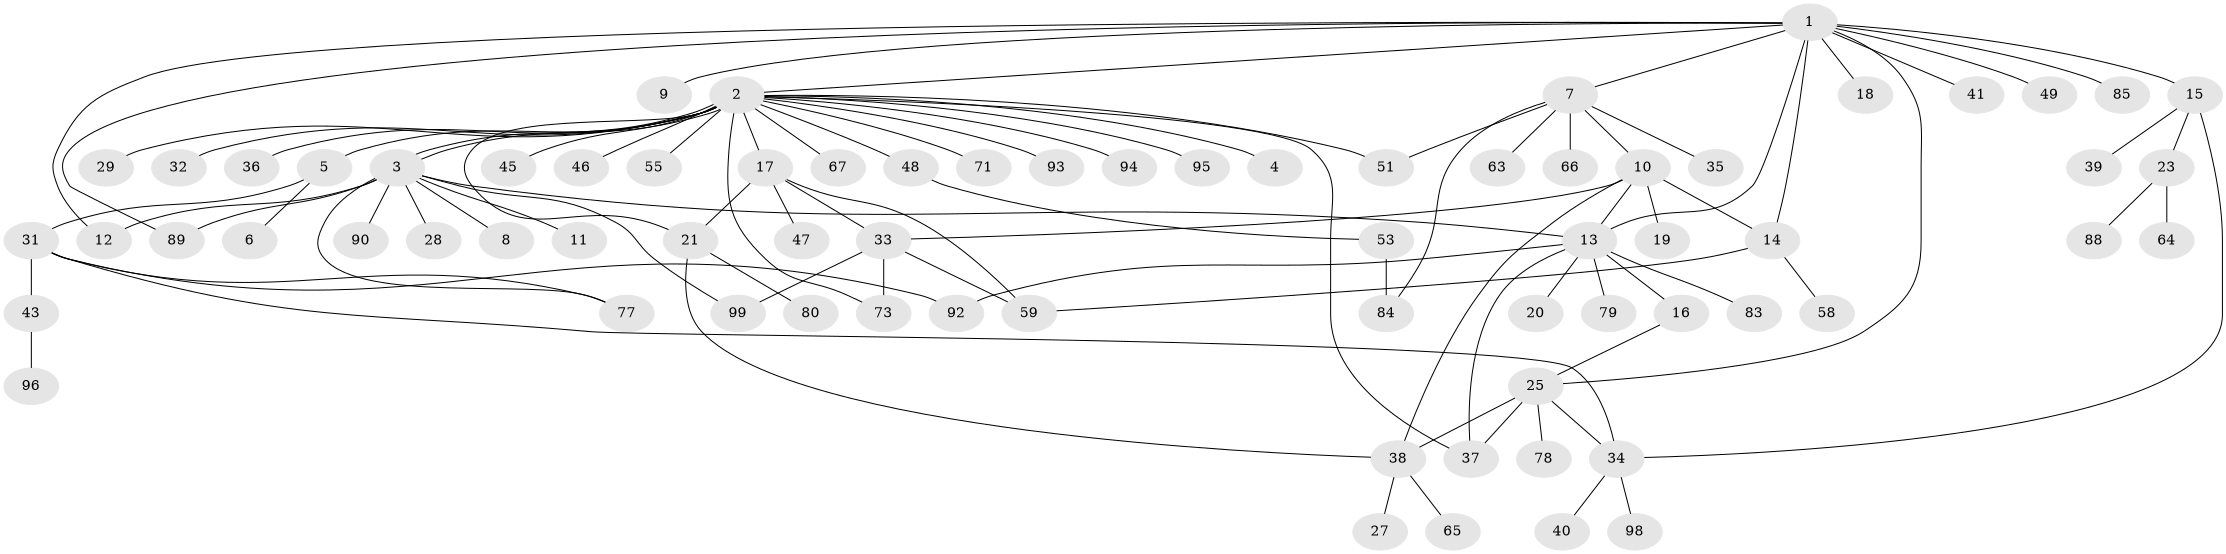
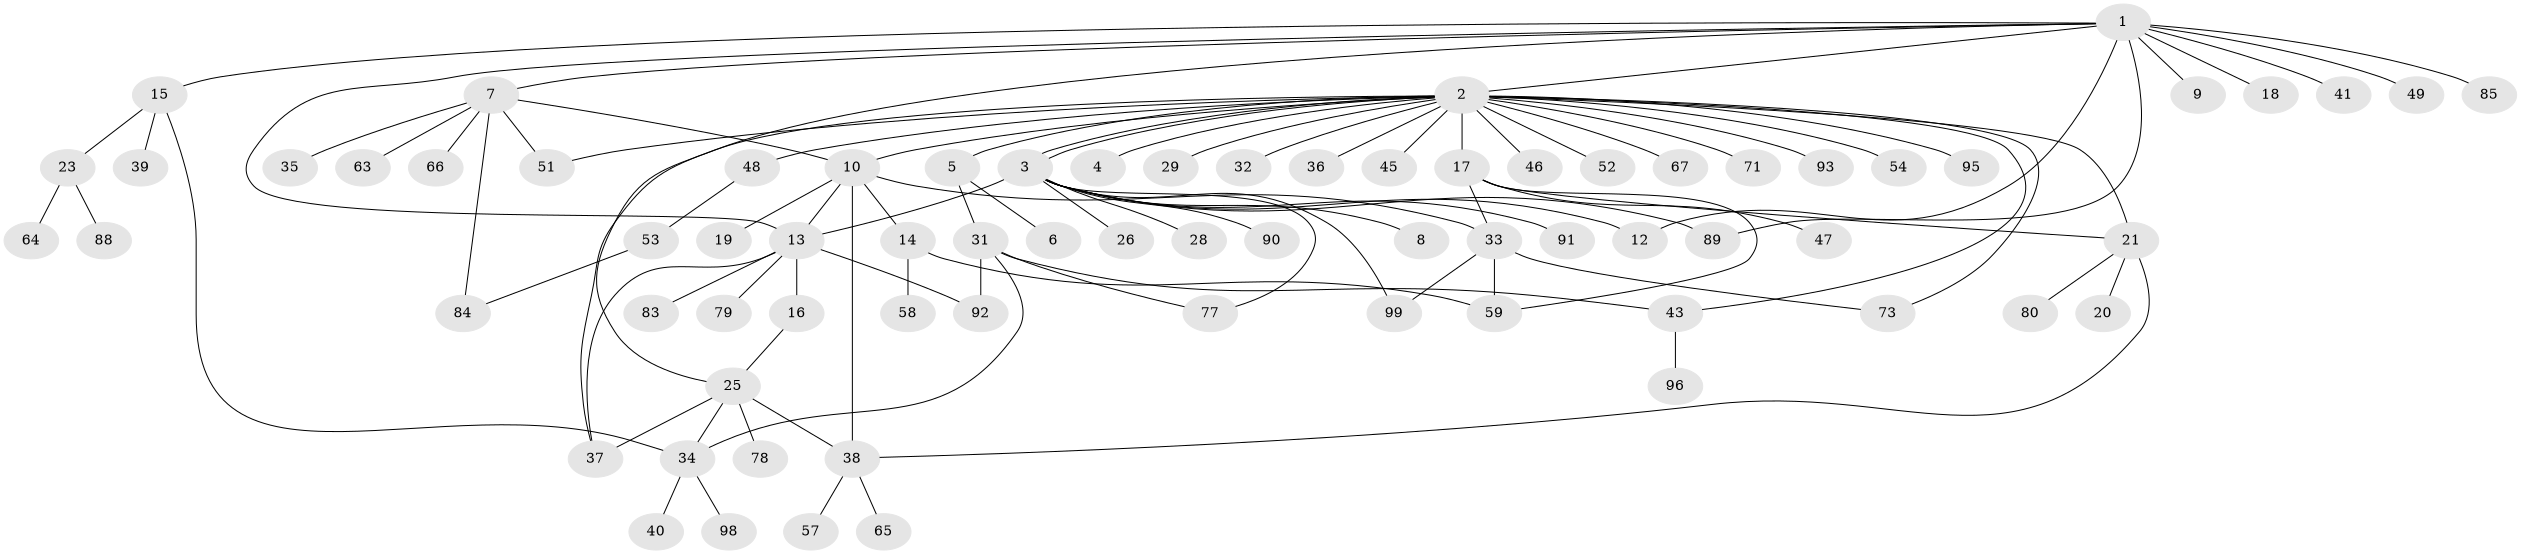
edge "2" -- "10": added
edge "1" -- "14": removed
edge "2" -- "43": added
node "55": label "55" -> "52"
node "94": label "94" -> "54"
node "11": label "11" -> "91"
node "26": added
edge "13" -- "20": now "21" -- "20"
node "27": label "27" -> "57"
